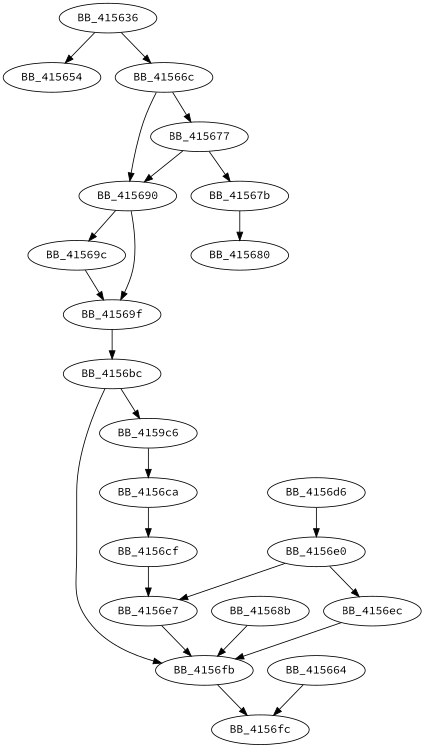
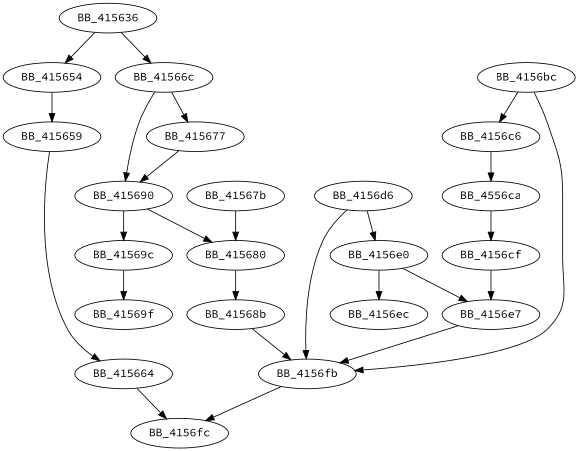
node "BB_415659": added
edge "BB_415677" -> "BB_41567b": removed
edge "BB_415690" -> "BB_41569f": now "BB_415690" -> "BB_415680"
edge "BB_415680" -> "BB_41568b": added
edge "BB_41569f" -> "BB_4156bc": removed
node "BB_4159c6": label "BB_4159c6" -> "BB_4156c6"
node "BB_4156ca": label "BB_4156ca" -> "BB_4556ca"
edge "BB_4156ec" -> "BB_4156fb": now "BB_4156d6" -> "BB_4156fb"
